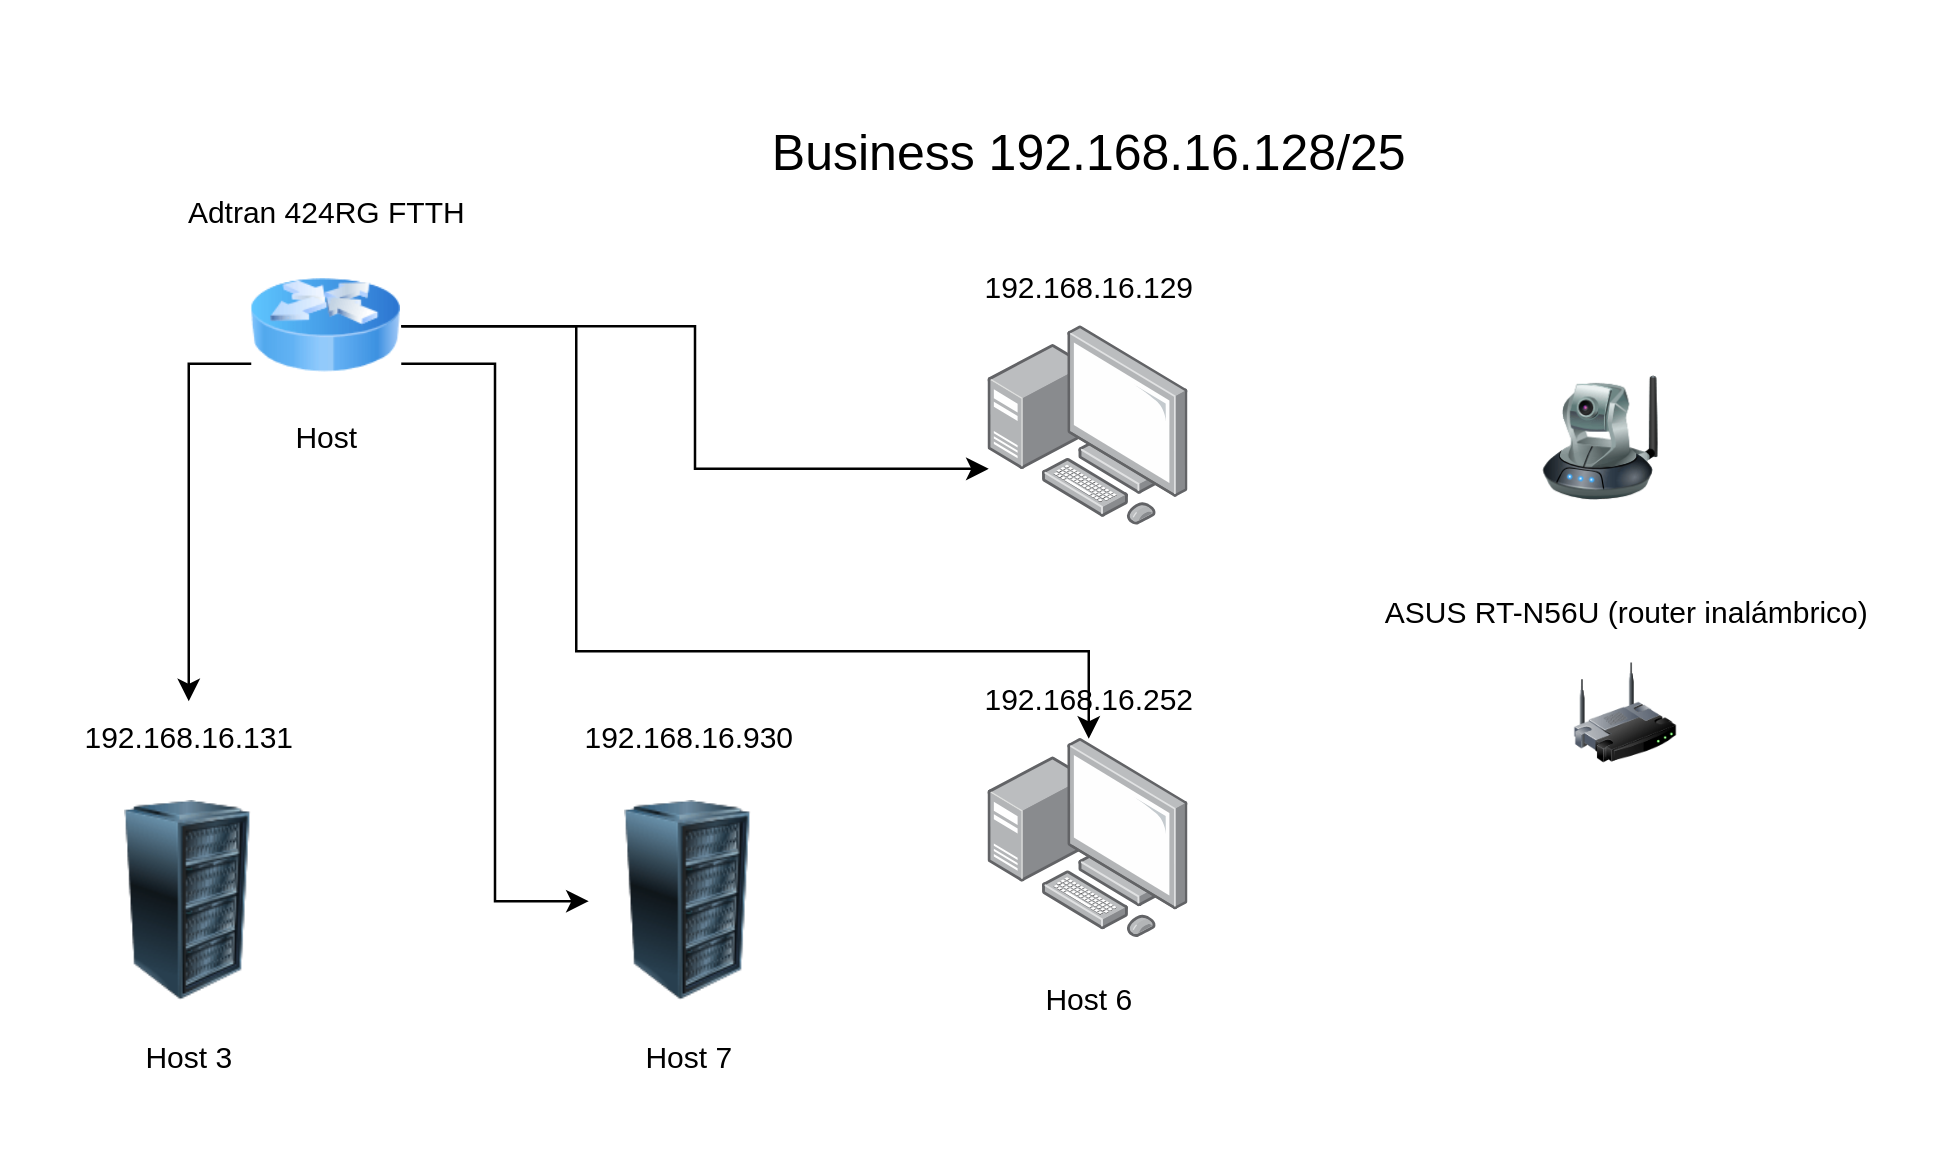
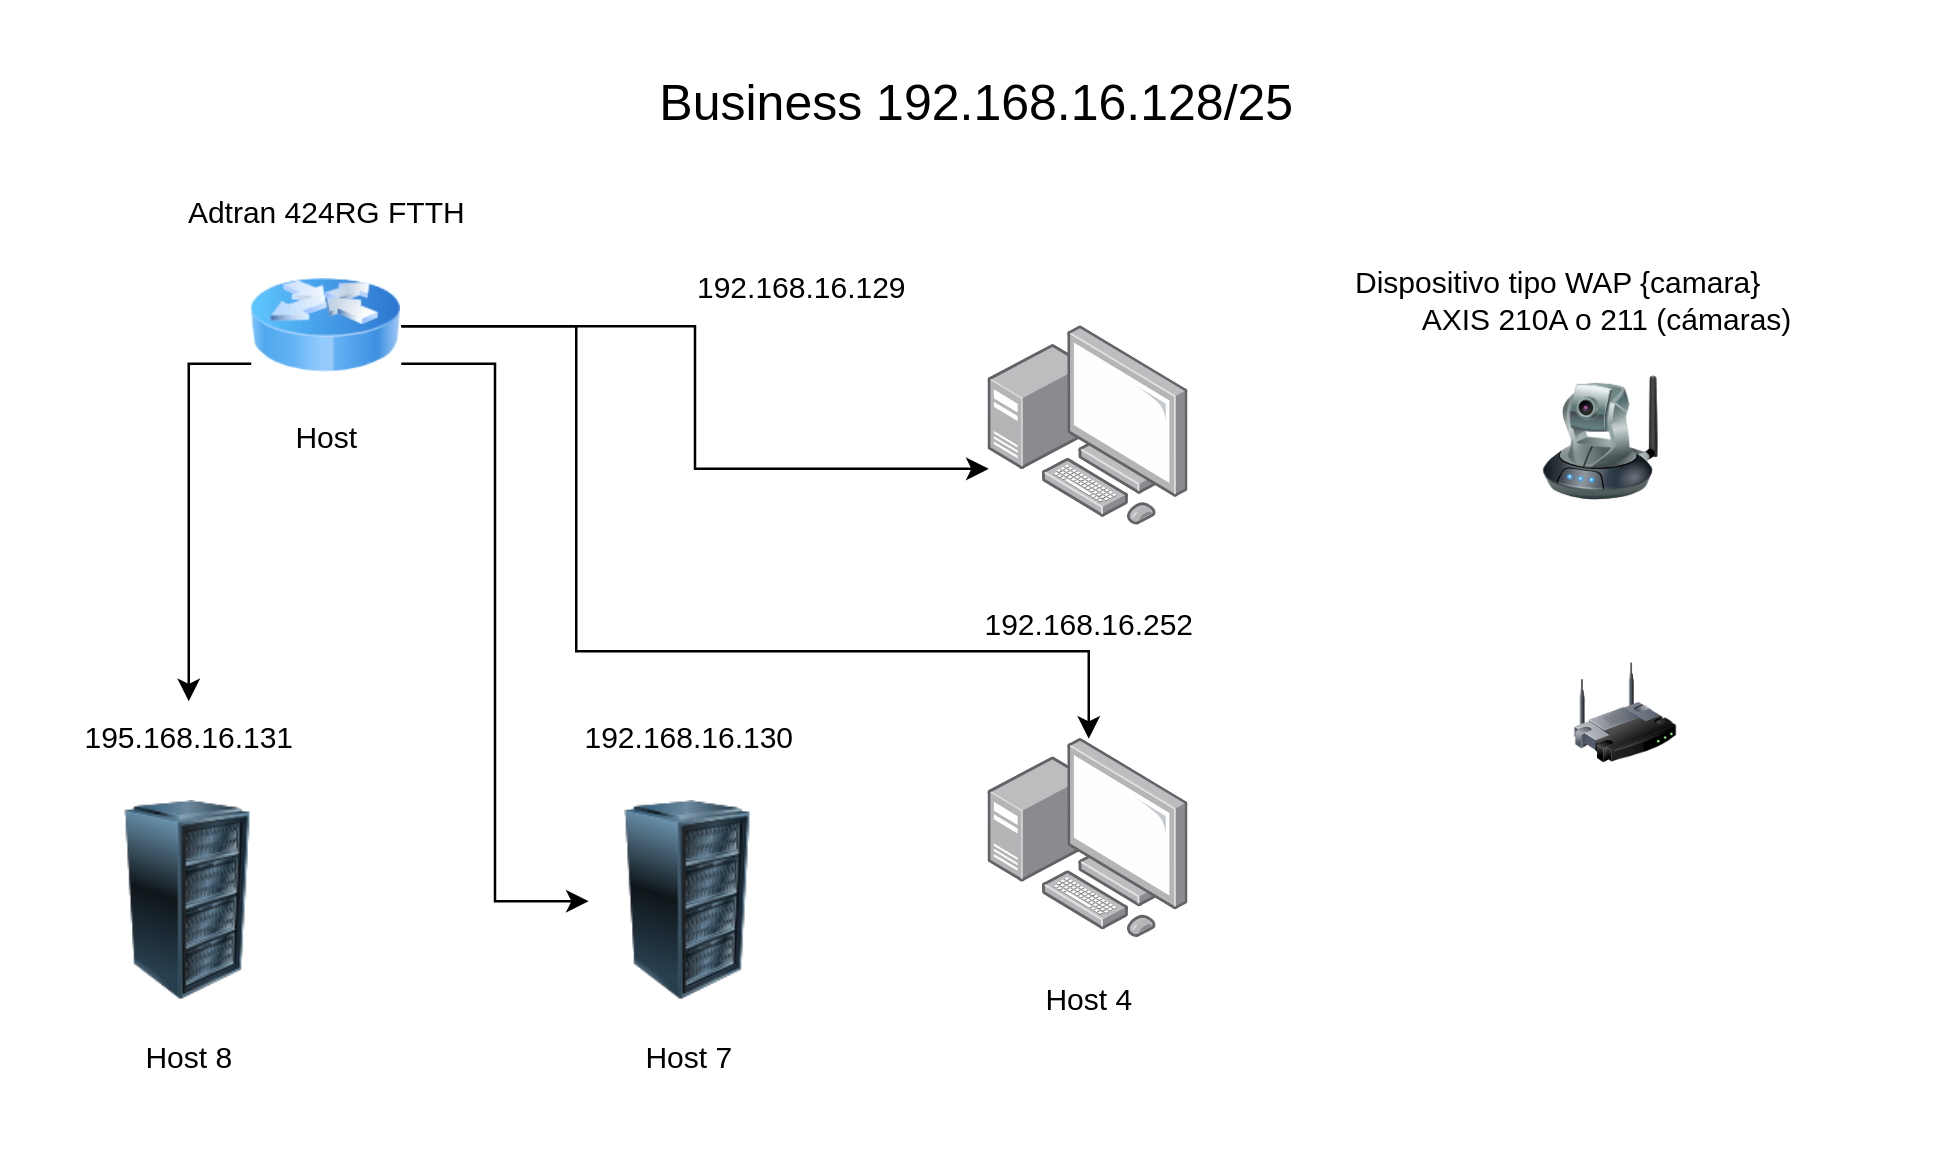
node "Business 192.168.16.128/25": moved (1089, 151) -> (976, 101)
node "192.168.16.129": moved (1089, 289) -> (801, 289)
node "Dispositivo tipo WAP {camara} AXIS 210A o 211 (cámaras)": added
node "ASUS RT-N56U (router inalámbrico)": removed
node "192.168.16.252": moved (1089, 701) -> (1089, 626)
node "192.168.16.131": label "192.168.16.131" -> "195.168.16.131"
node "192.168.16.930": label "192.168.16.930" -> "192.168.16.130"
node "Host 6": label "Host 6" -> "Host 4"
node "Host 3": label "Host 3" -> "Host 8"
